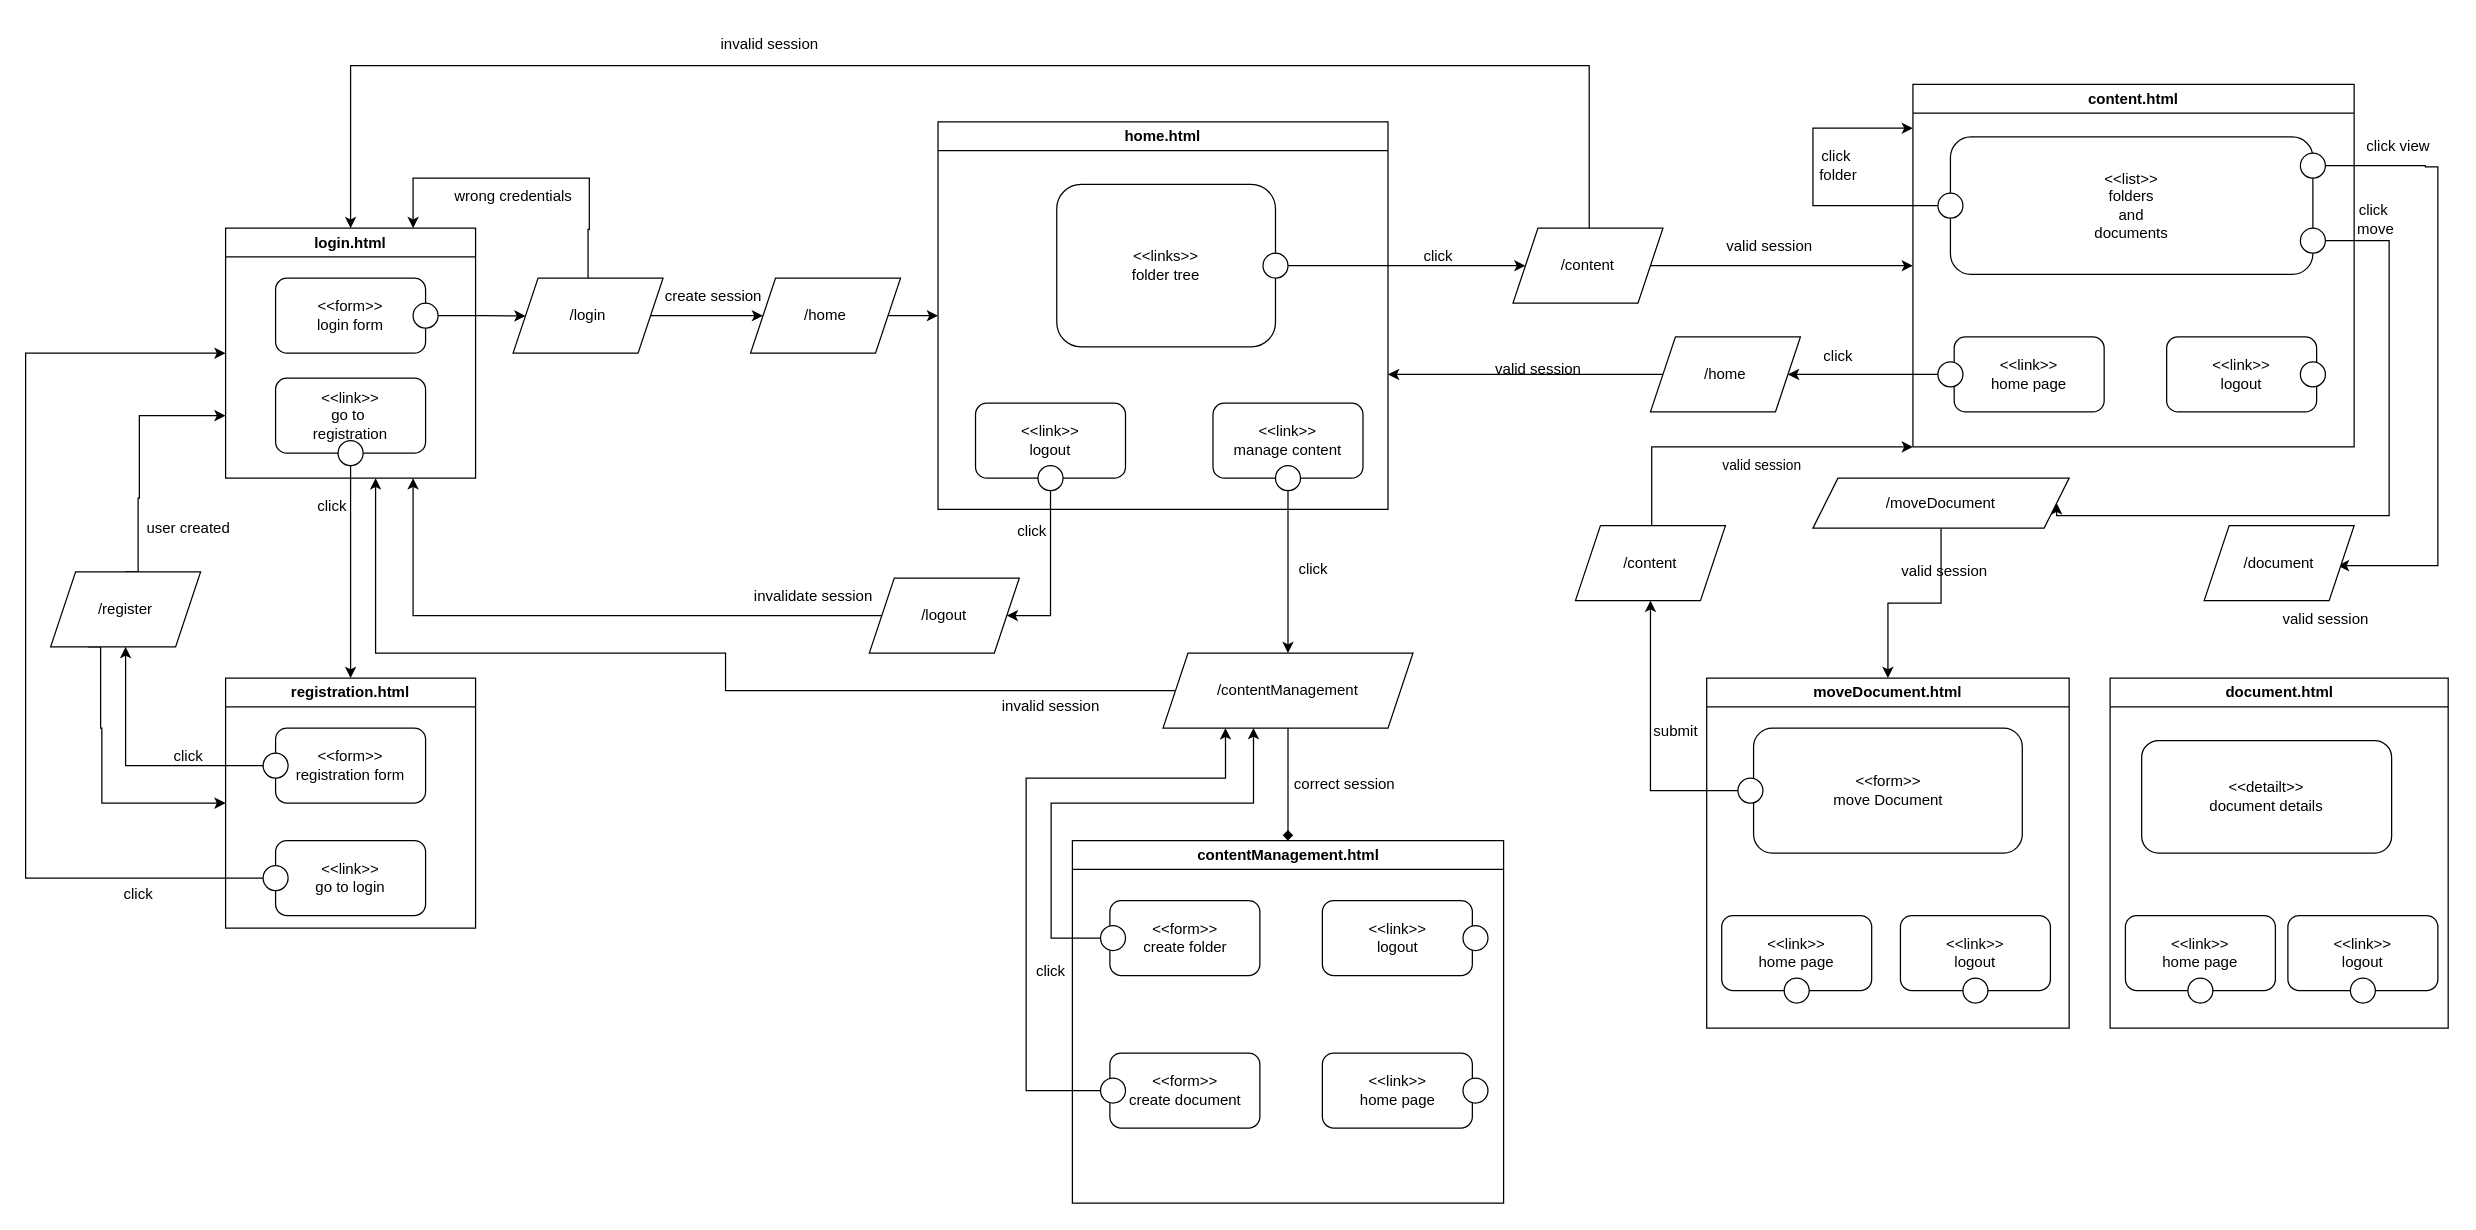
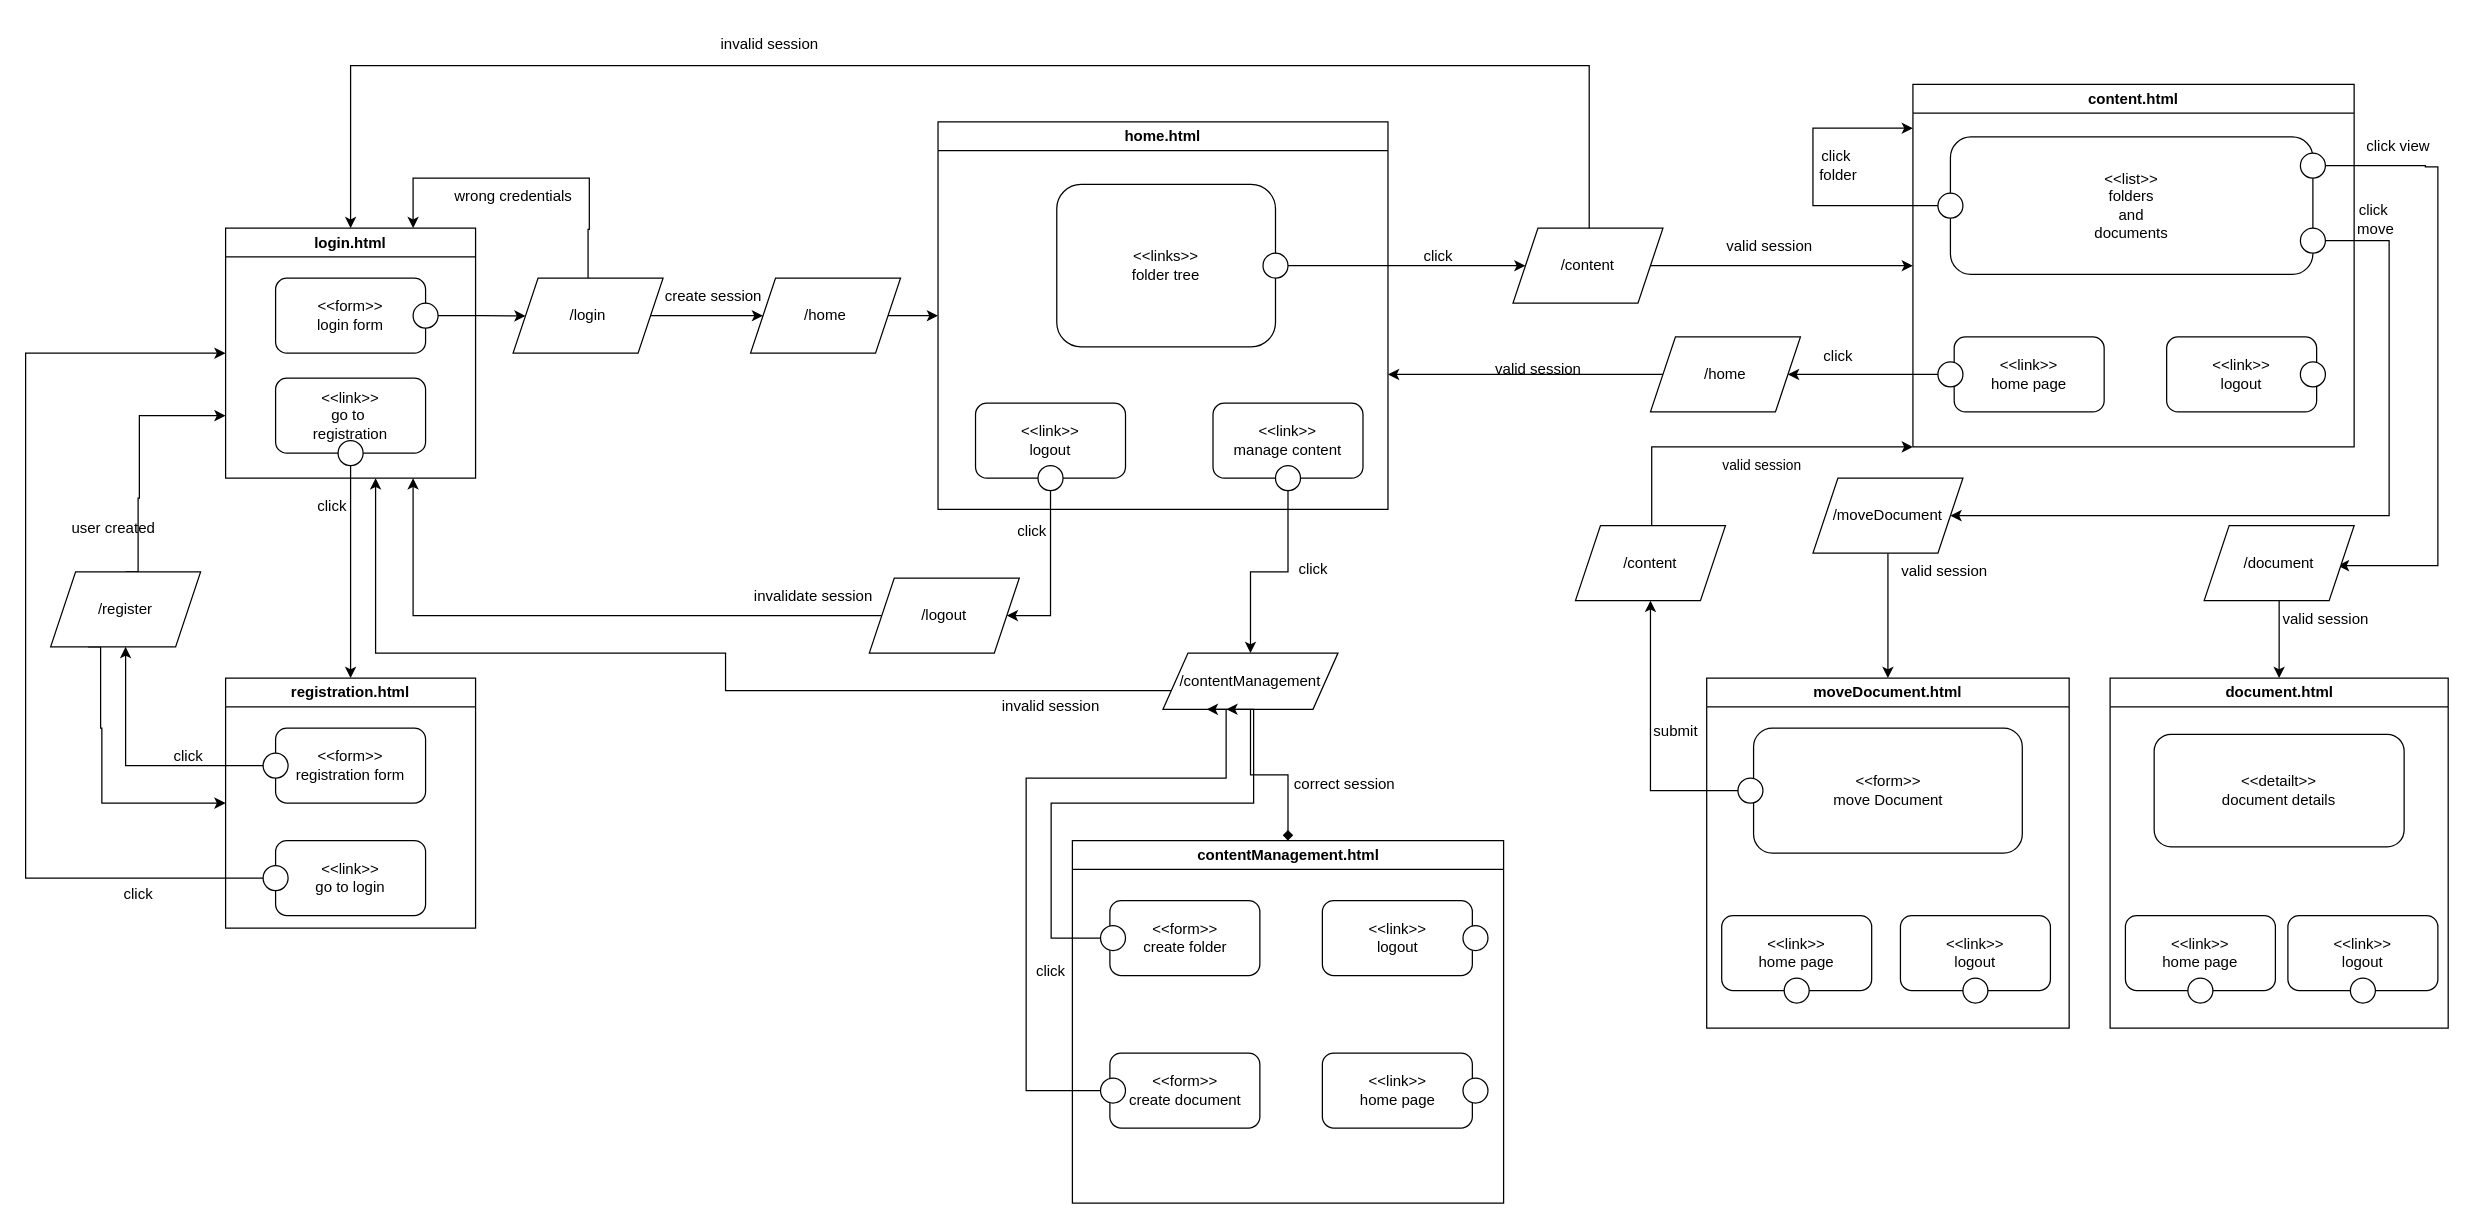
node "/moveDocument": size 256x50 -> 150x75
node "user created": moved (188, 528) -> (113, 528)
edge "/document" -> "document.html": added
node "/contentManagement": size 250x75 -> 175x56
node "<<detailt>> document details": moved (2267, 797) -> (2279, 791)
